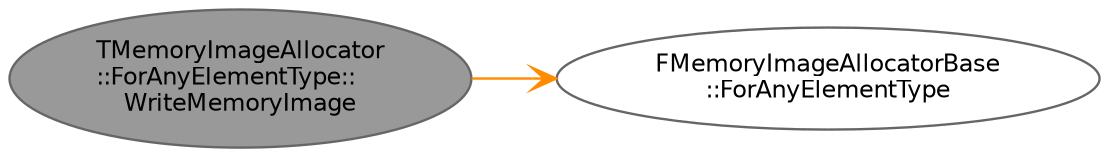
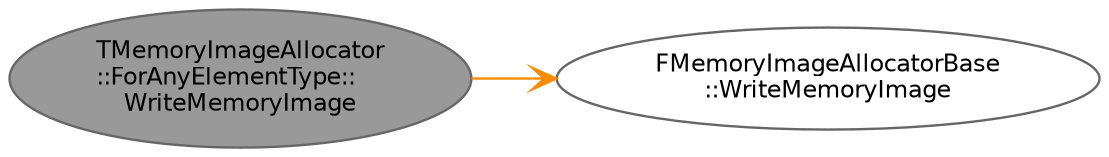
node "FMemoryImageAllocatorBase ::ForAnyElementType": label "FMemoryImageAllocatorBase ::ForAnyElementType" -> "FMemoryImageAllocatorBase ::WriteMemoryImage"
